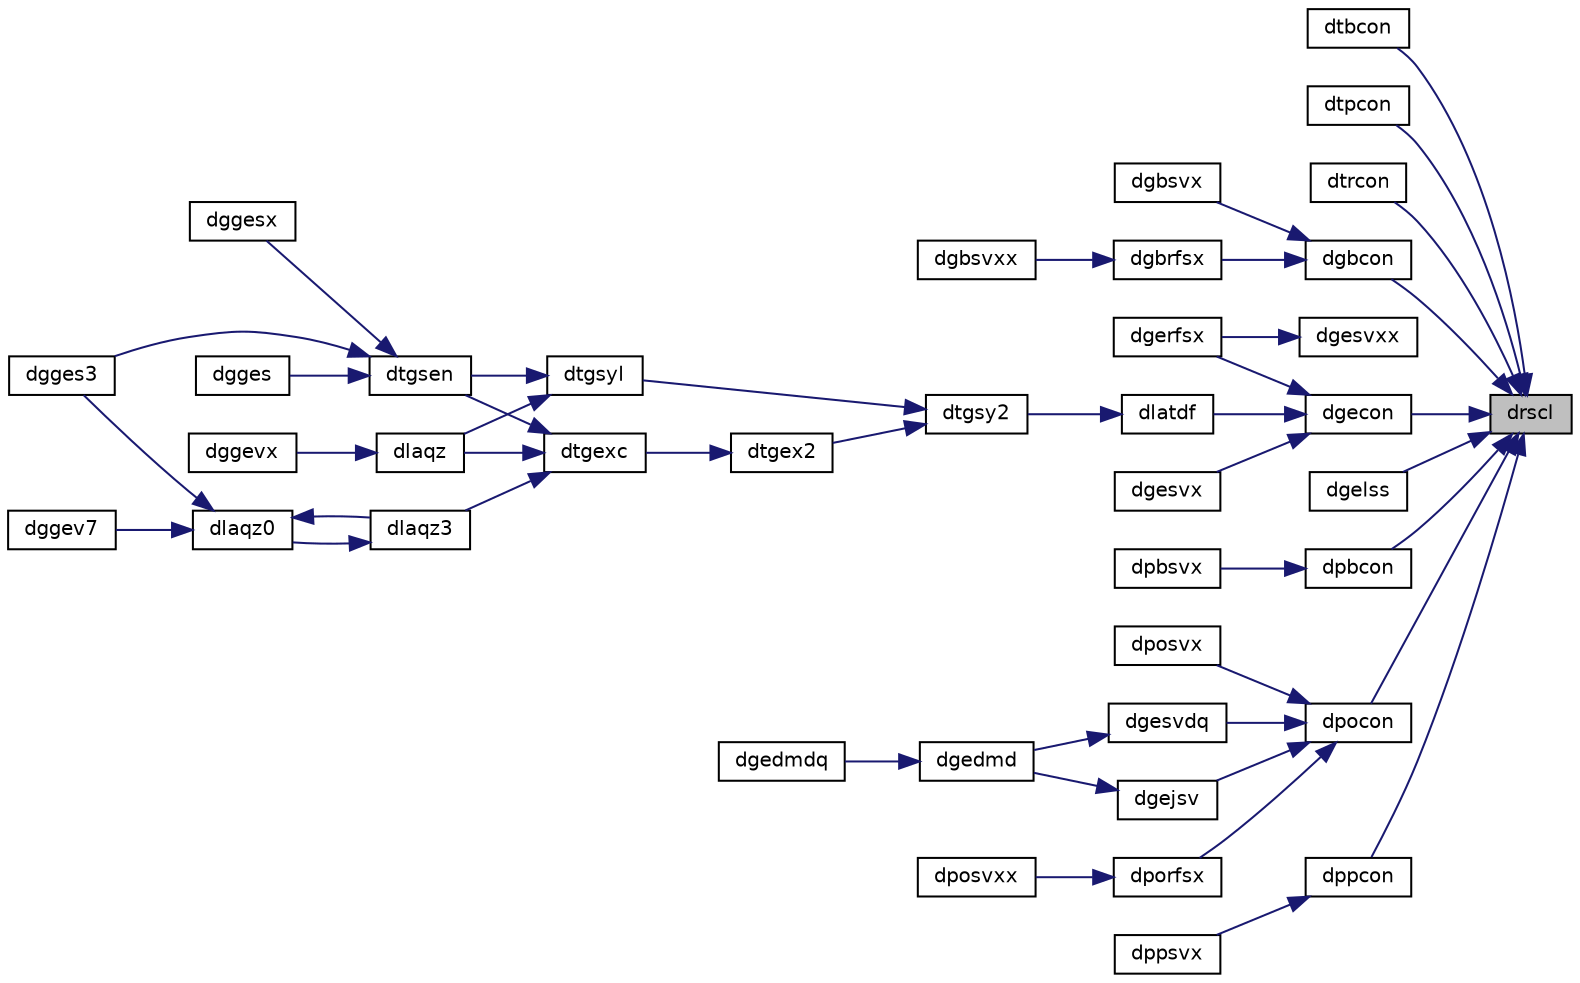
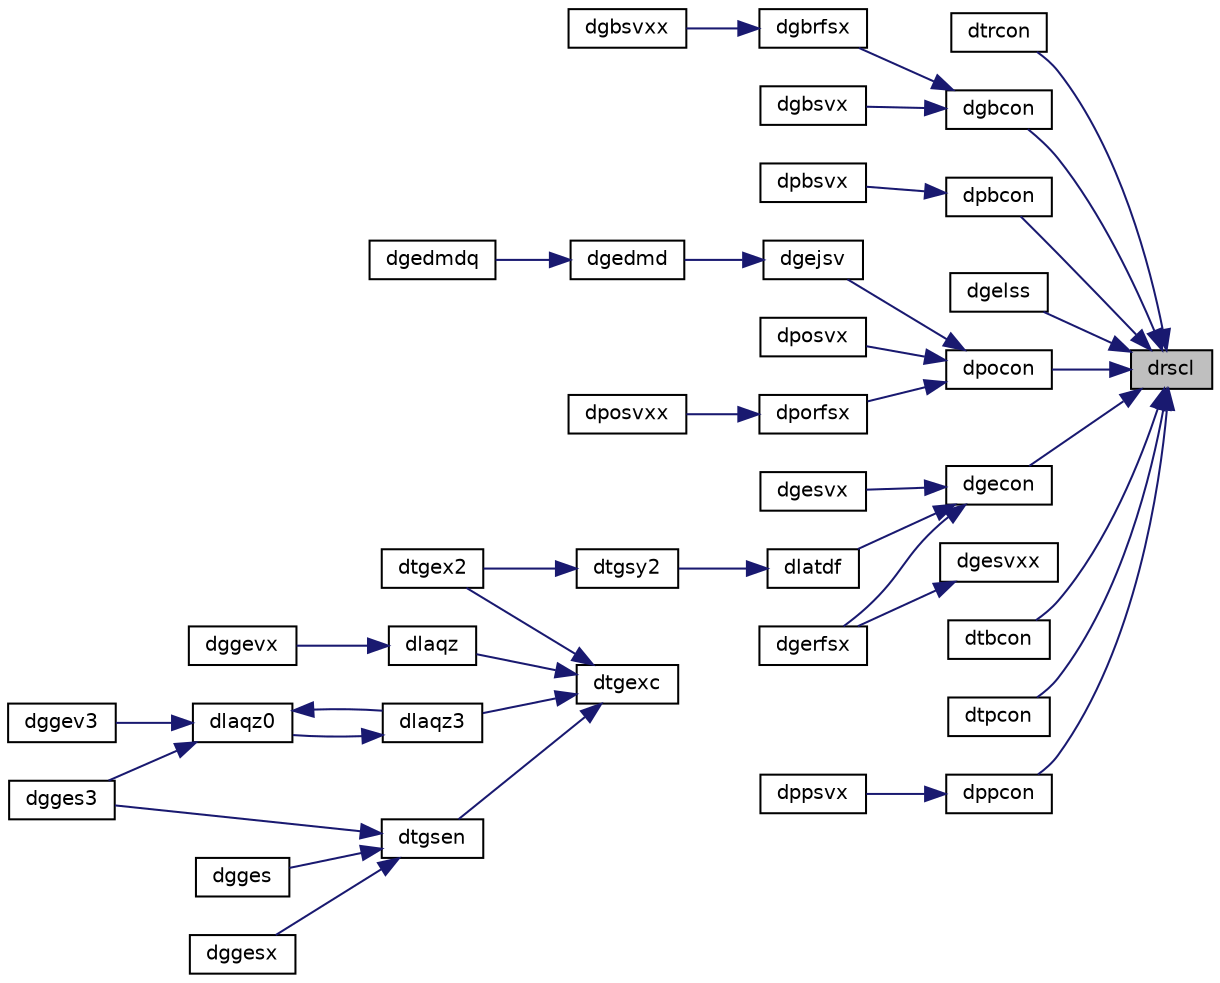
node "dtgsyl": removed
edge "dtgexc" -> "dtgex2": reversed
node "dggev7": label "dggev7" -> "dggev3"
node "dgesvdq": removed
